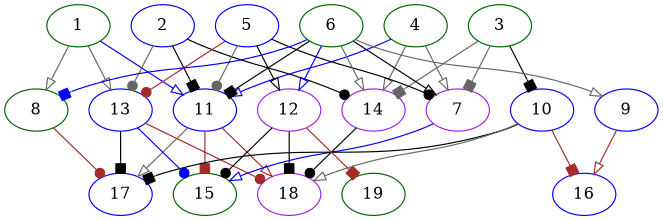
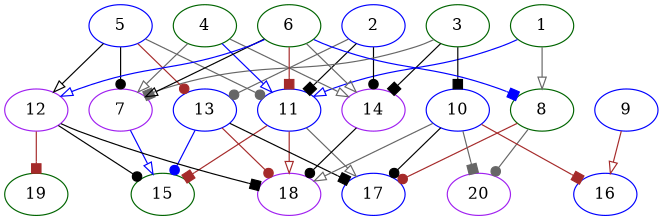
edge "3" -> "14": color gray40 -> black
edge "6" -> "11": color black -> brown
edge "1" -> "13": removed
edge "6" -> "9": removed
edge "10" -> "17": arrowhead box -> dot
node "20": added
